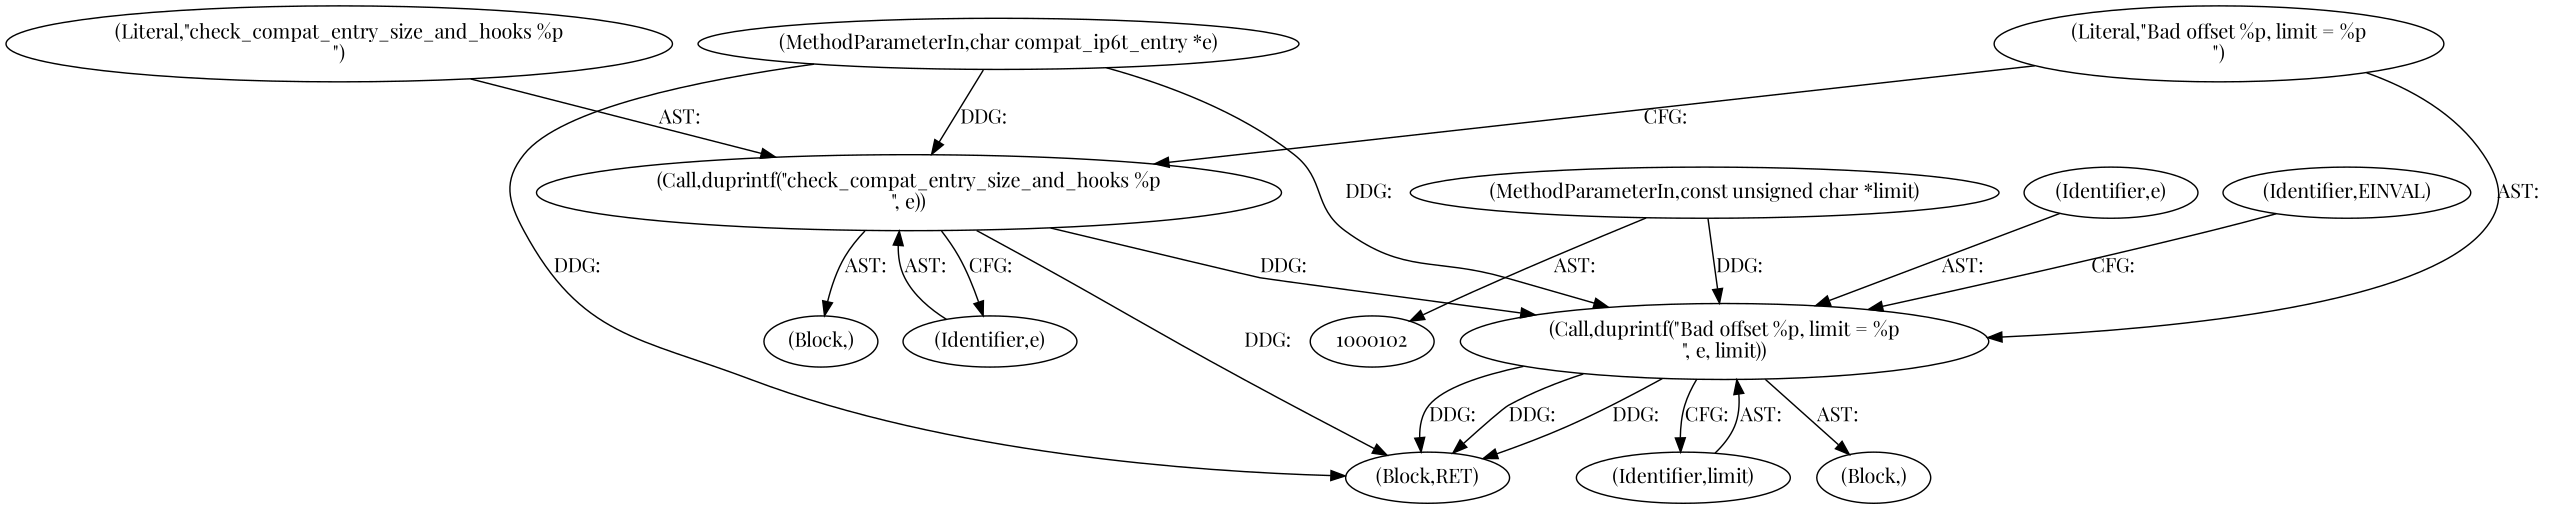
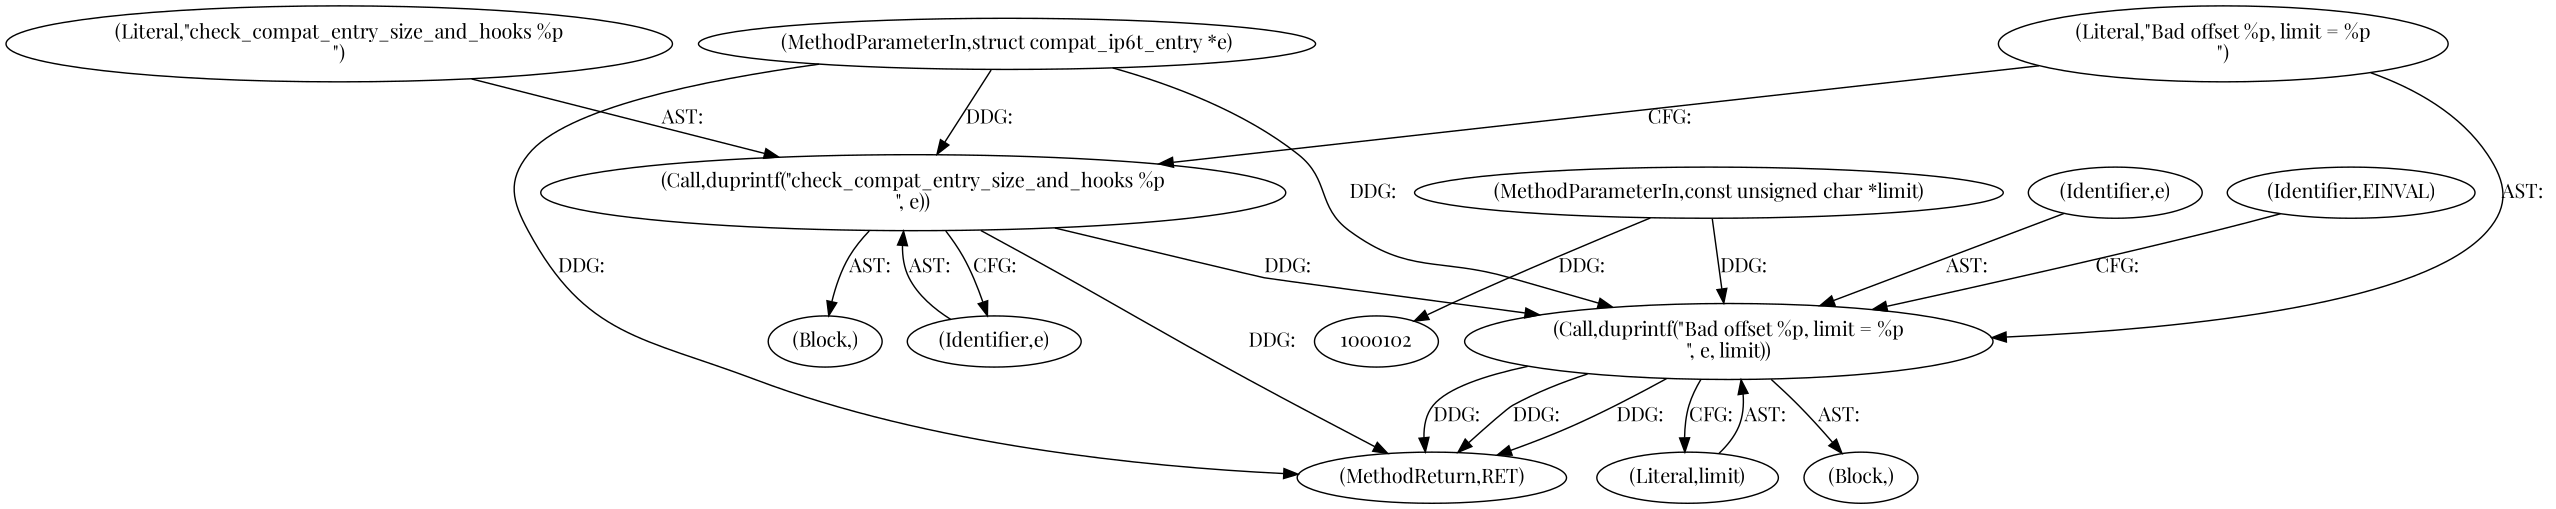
node "(MethodParameterIn,char compat_ip6t_entry *e)": label "(MethodParameterIn,char compat_ip6t_entry *e)" -> "(MethodParameterIn,struct compat_ip6t_entry *e)"
edge "(MethodParameterIn,const unsigned char *limit)" -> "1000102": label "AST: " -> "DDG: "
node "(Block,RET)": label "(Block,RET)" -> "(MethodReturn,RET)"
node "(Identifier,limit)": label "(Identifier,limit)" -> "(Literal,limit)"
